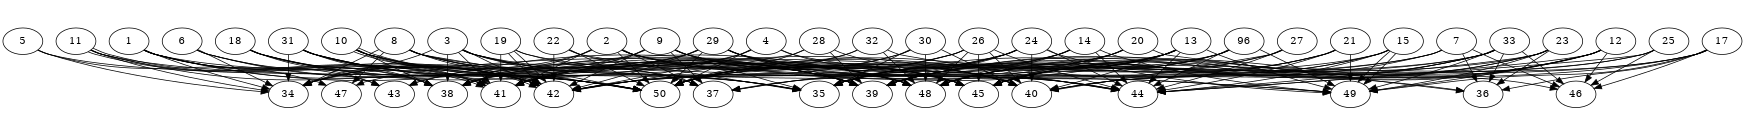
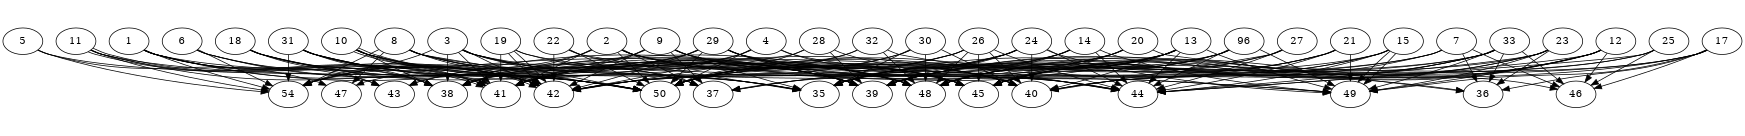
node "34": label "34" -> "54"
